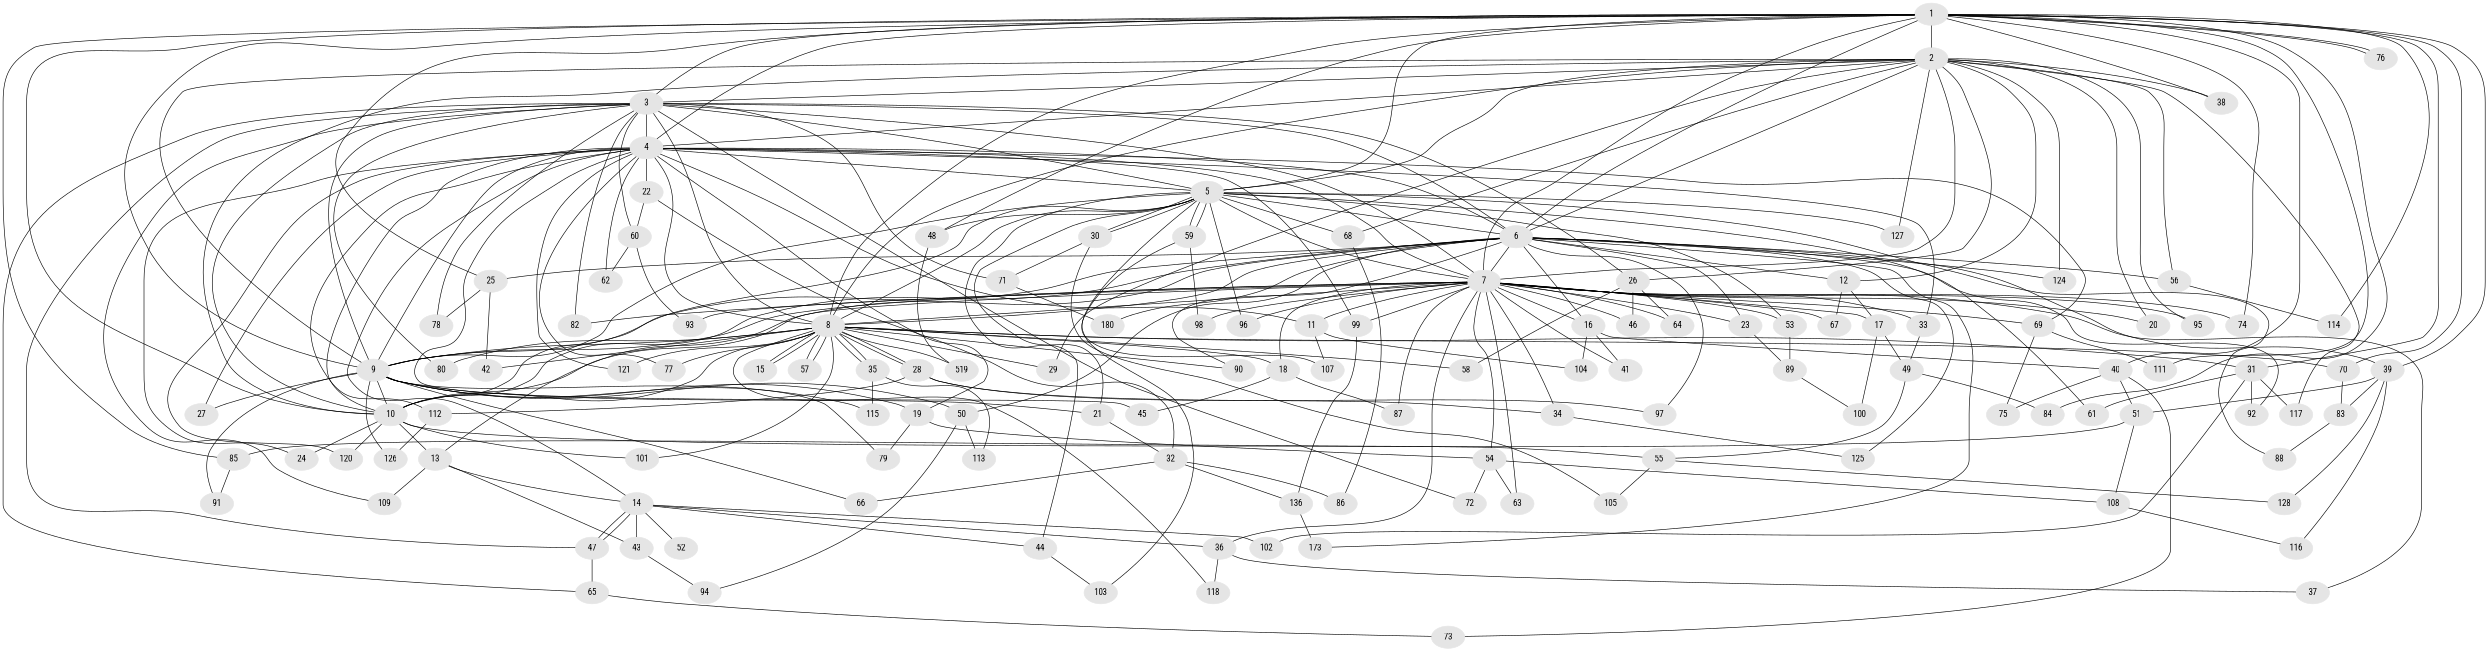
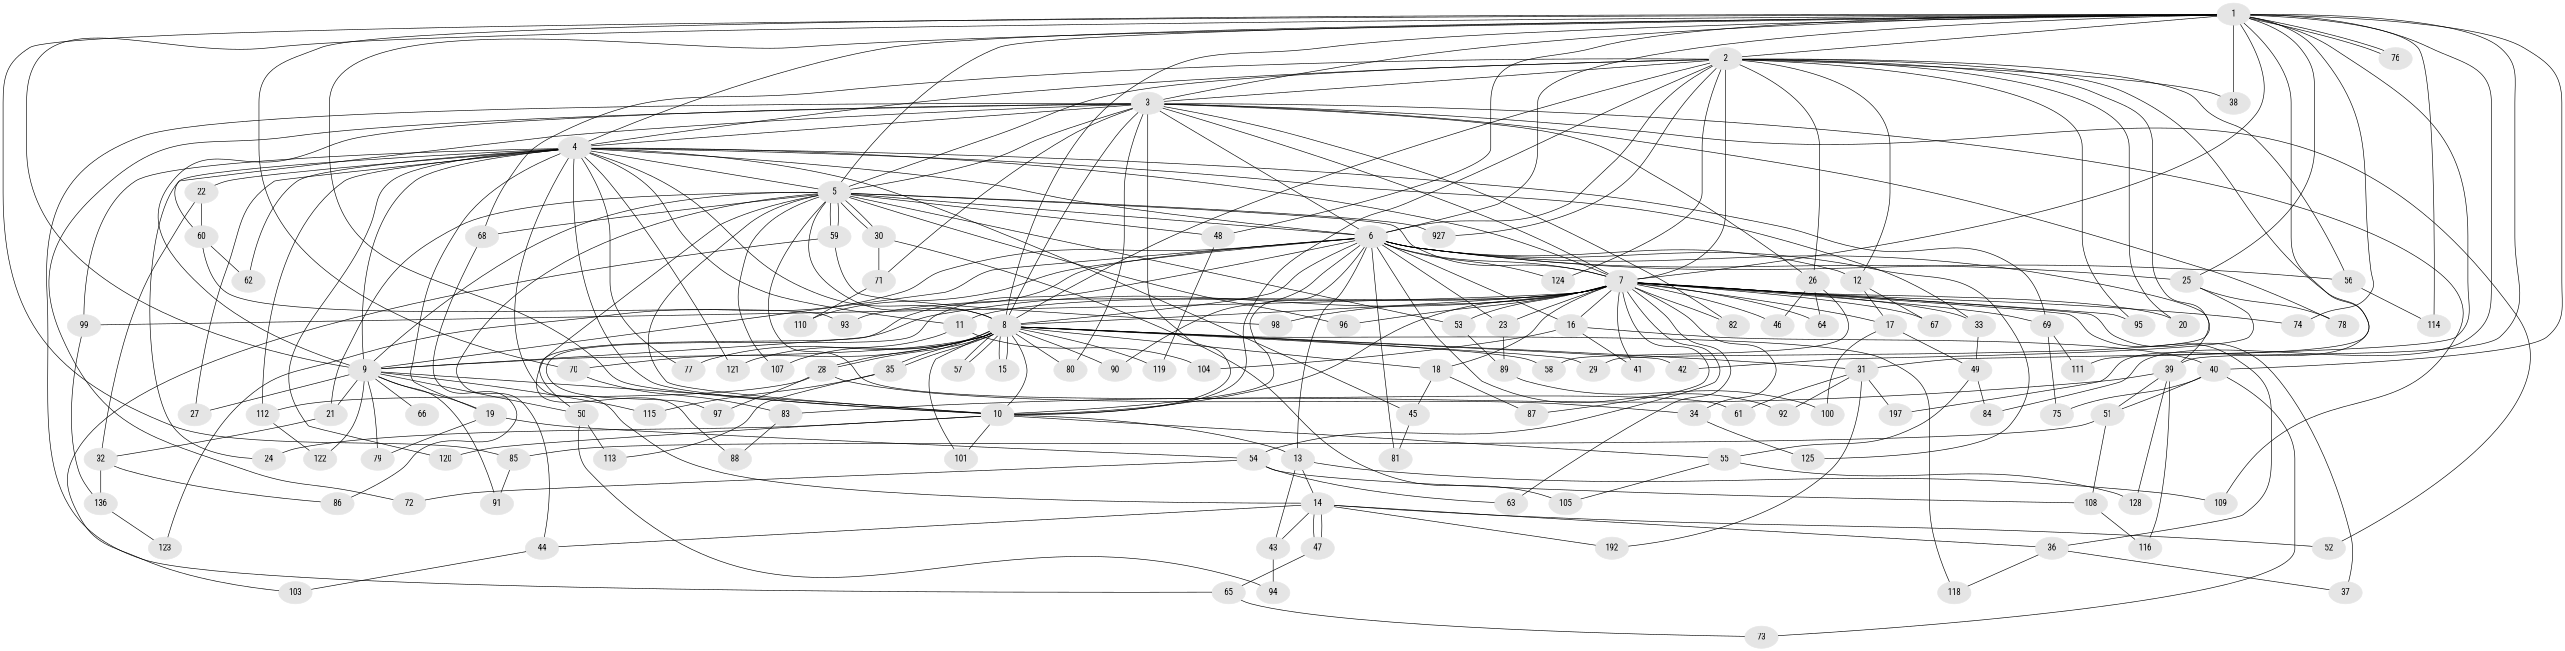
edge "2" -- "9": removed
node "127": label "127" -> "927"
node "180": label "180" -> "110"
edge "3" -- "47": now "3" -- "52"
node "519": label "519" -> "119"
node "117": label "117" -> "197"
node "126": label "126" -> "122"
node "81": added
edge "32" -- "66": removed
node "102": label "102" -> "192"
node "173": label "173" -> "123"
